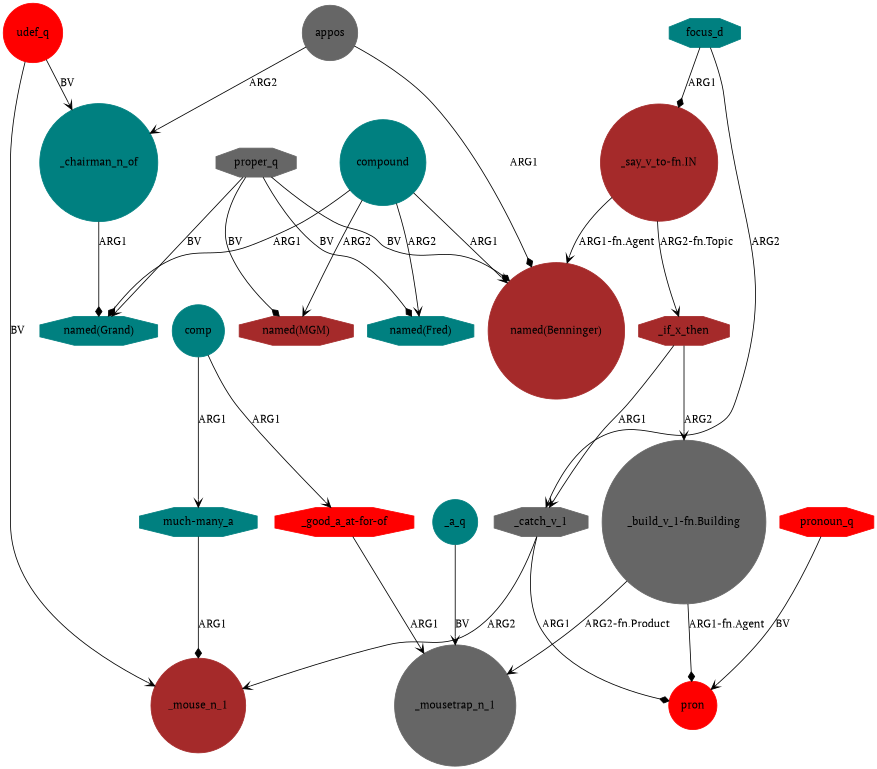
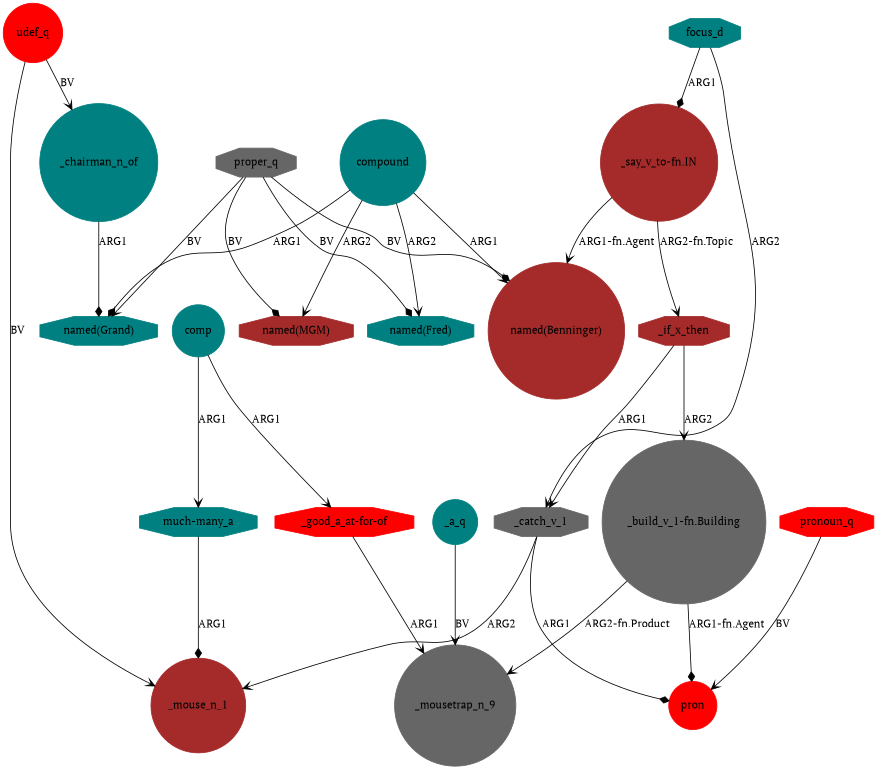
node "appos": removed
node "_mousetrap_n_1": label "_mousetrap_n_1" -> "_mousetrap_n_9"
